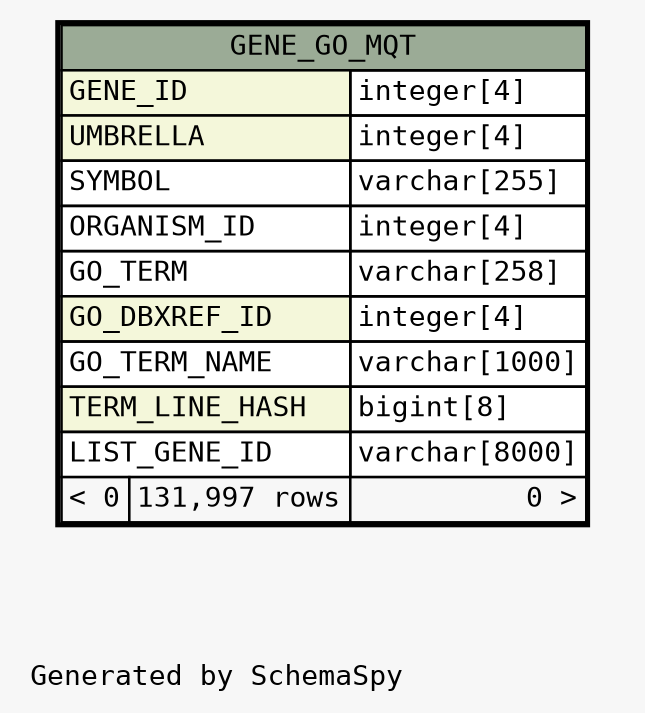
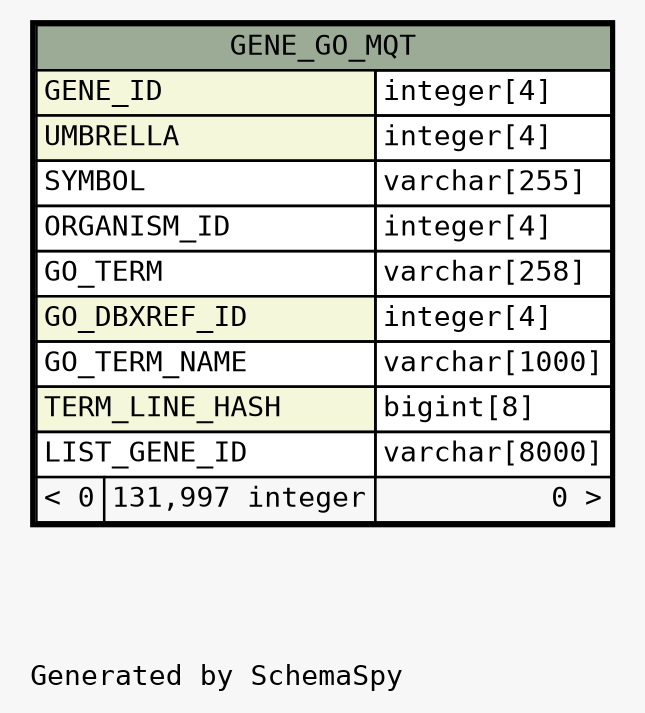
node "GENE_GO_MQT": text "131,997 rows" -> "131,997 integer"
